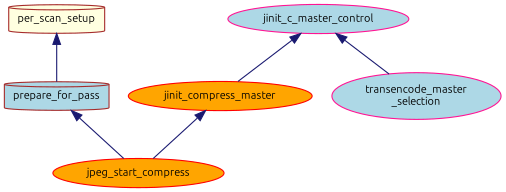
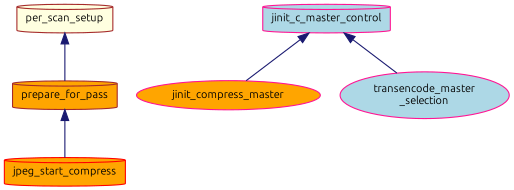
node "jinit_c_master_control": shape ellipse -> cylinder
node "prepare_for_pass": fillcolor lightblue -> orange
node "jinit_compress_master": color red -> deeppink
edge "jpeg_start_compress" -> "jinit_compress_master": removed
node "jpeg_start_compress": shape ellipse -> cylinder
